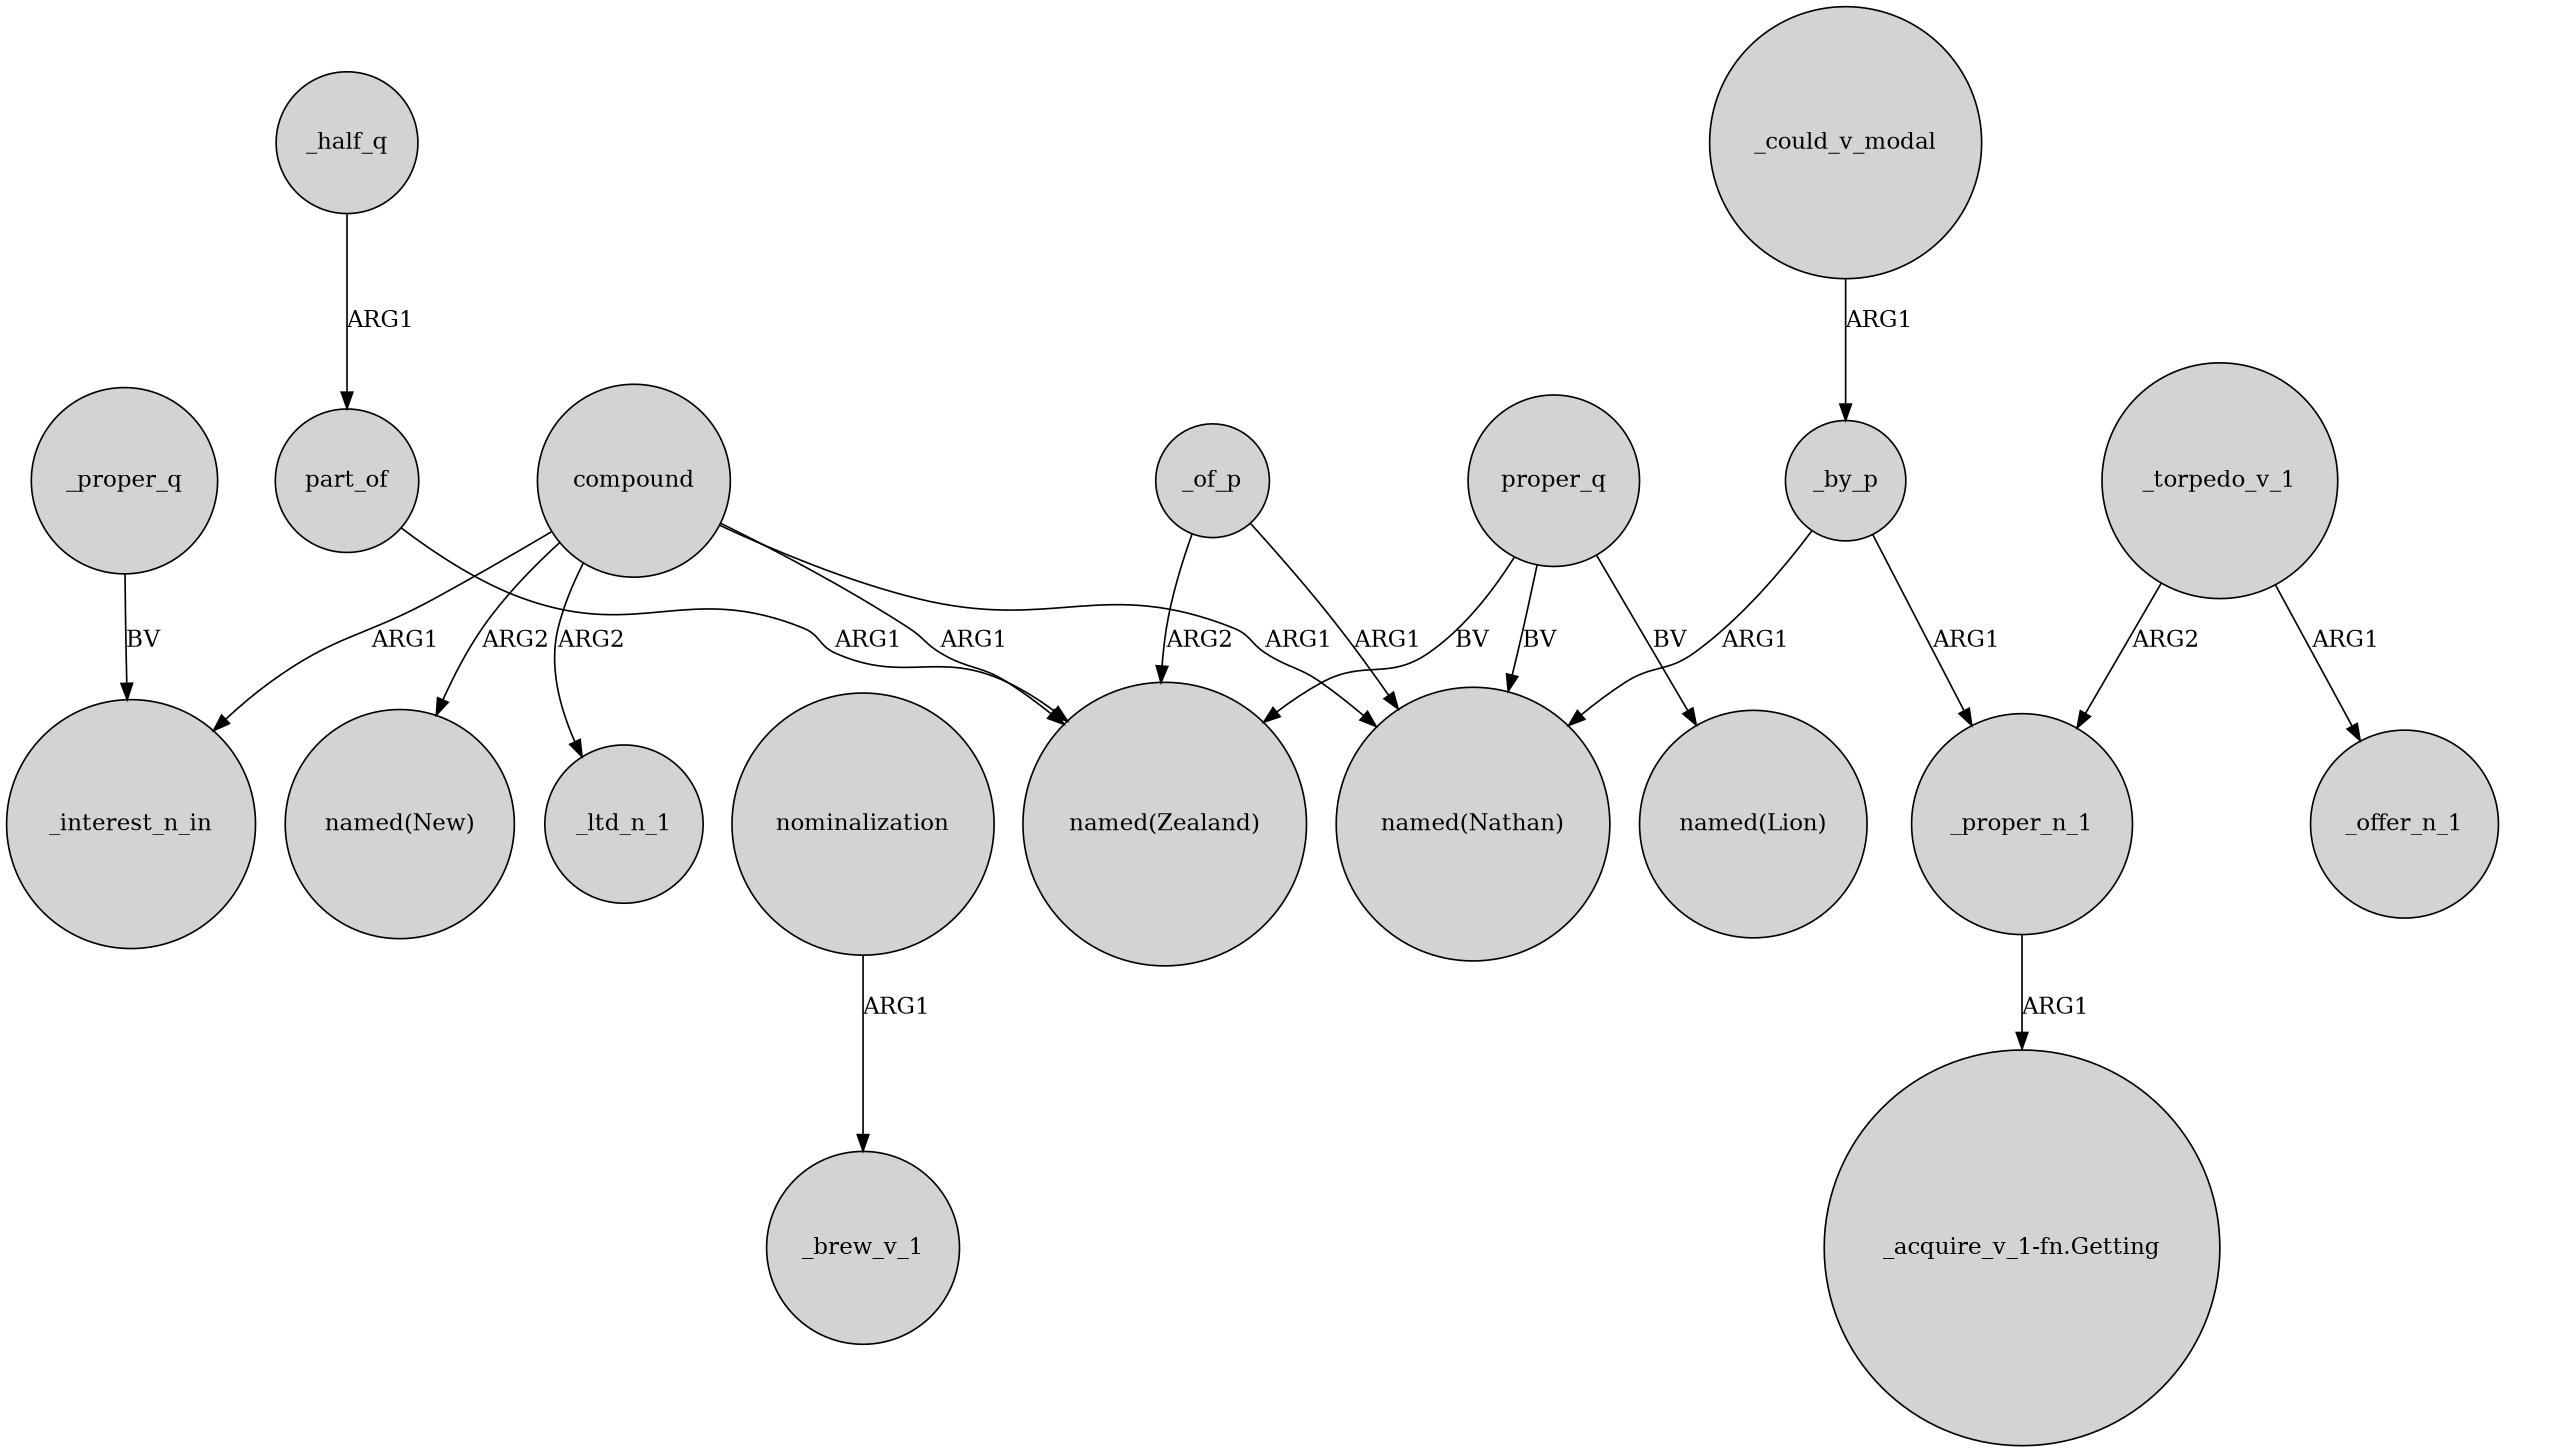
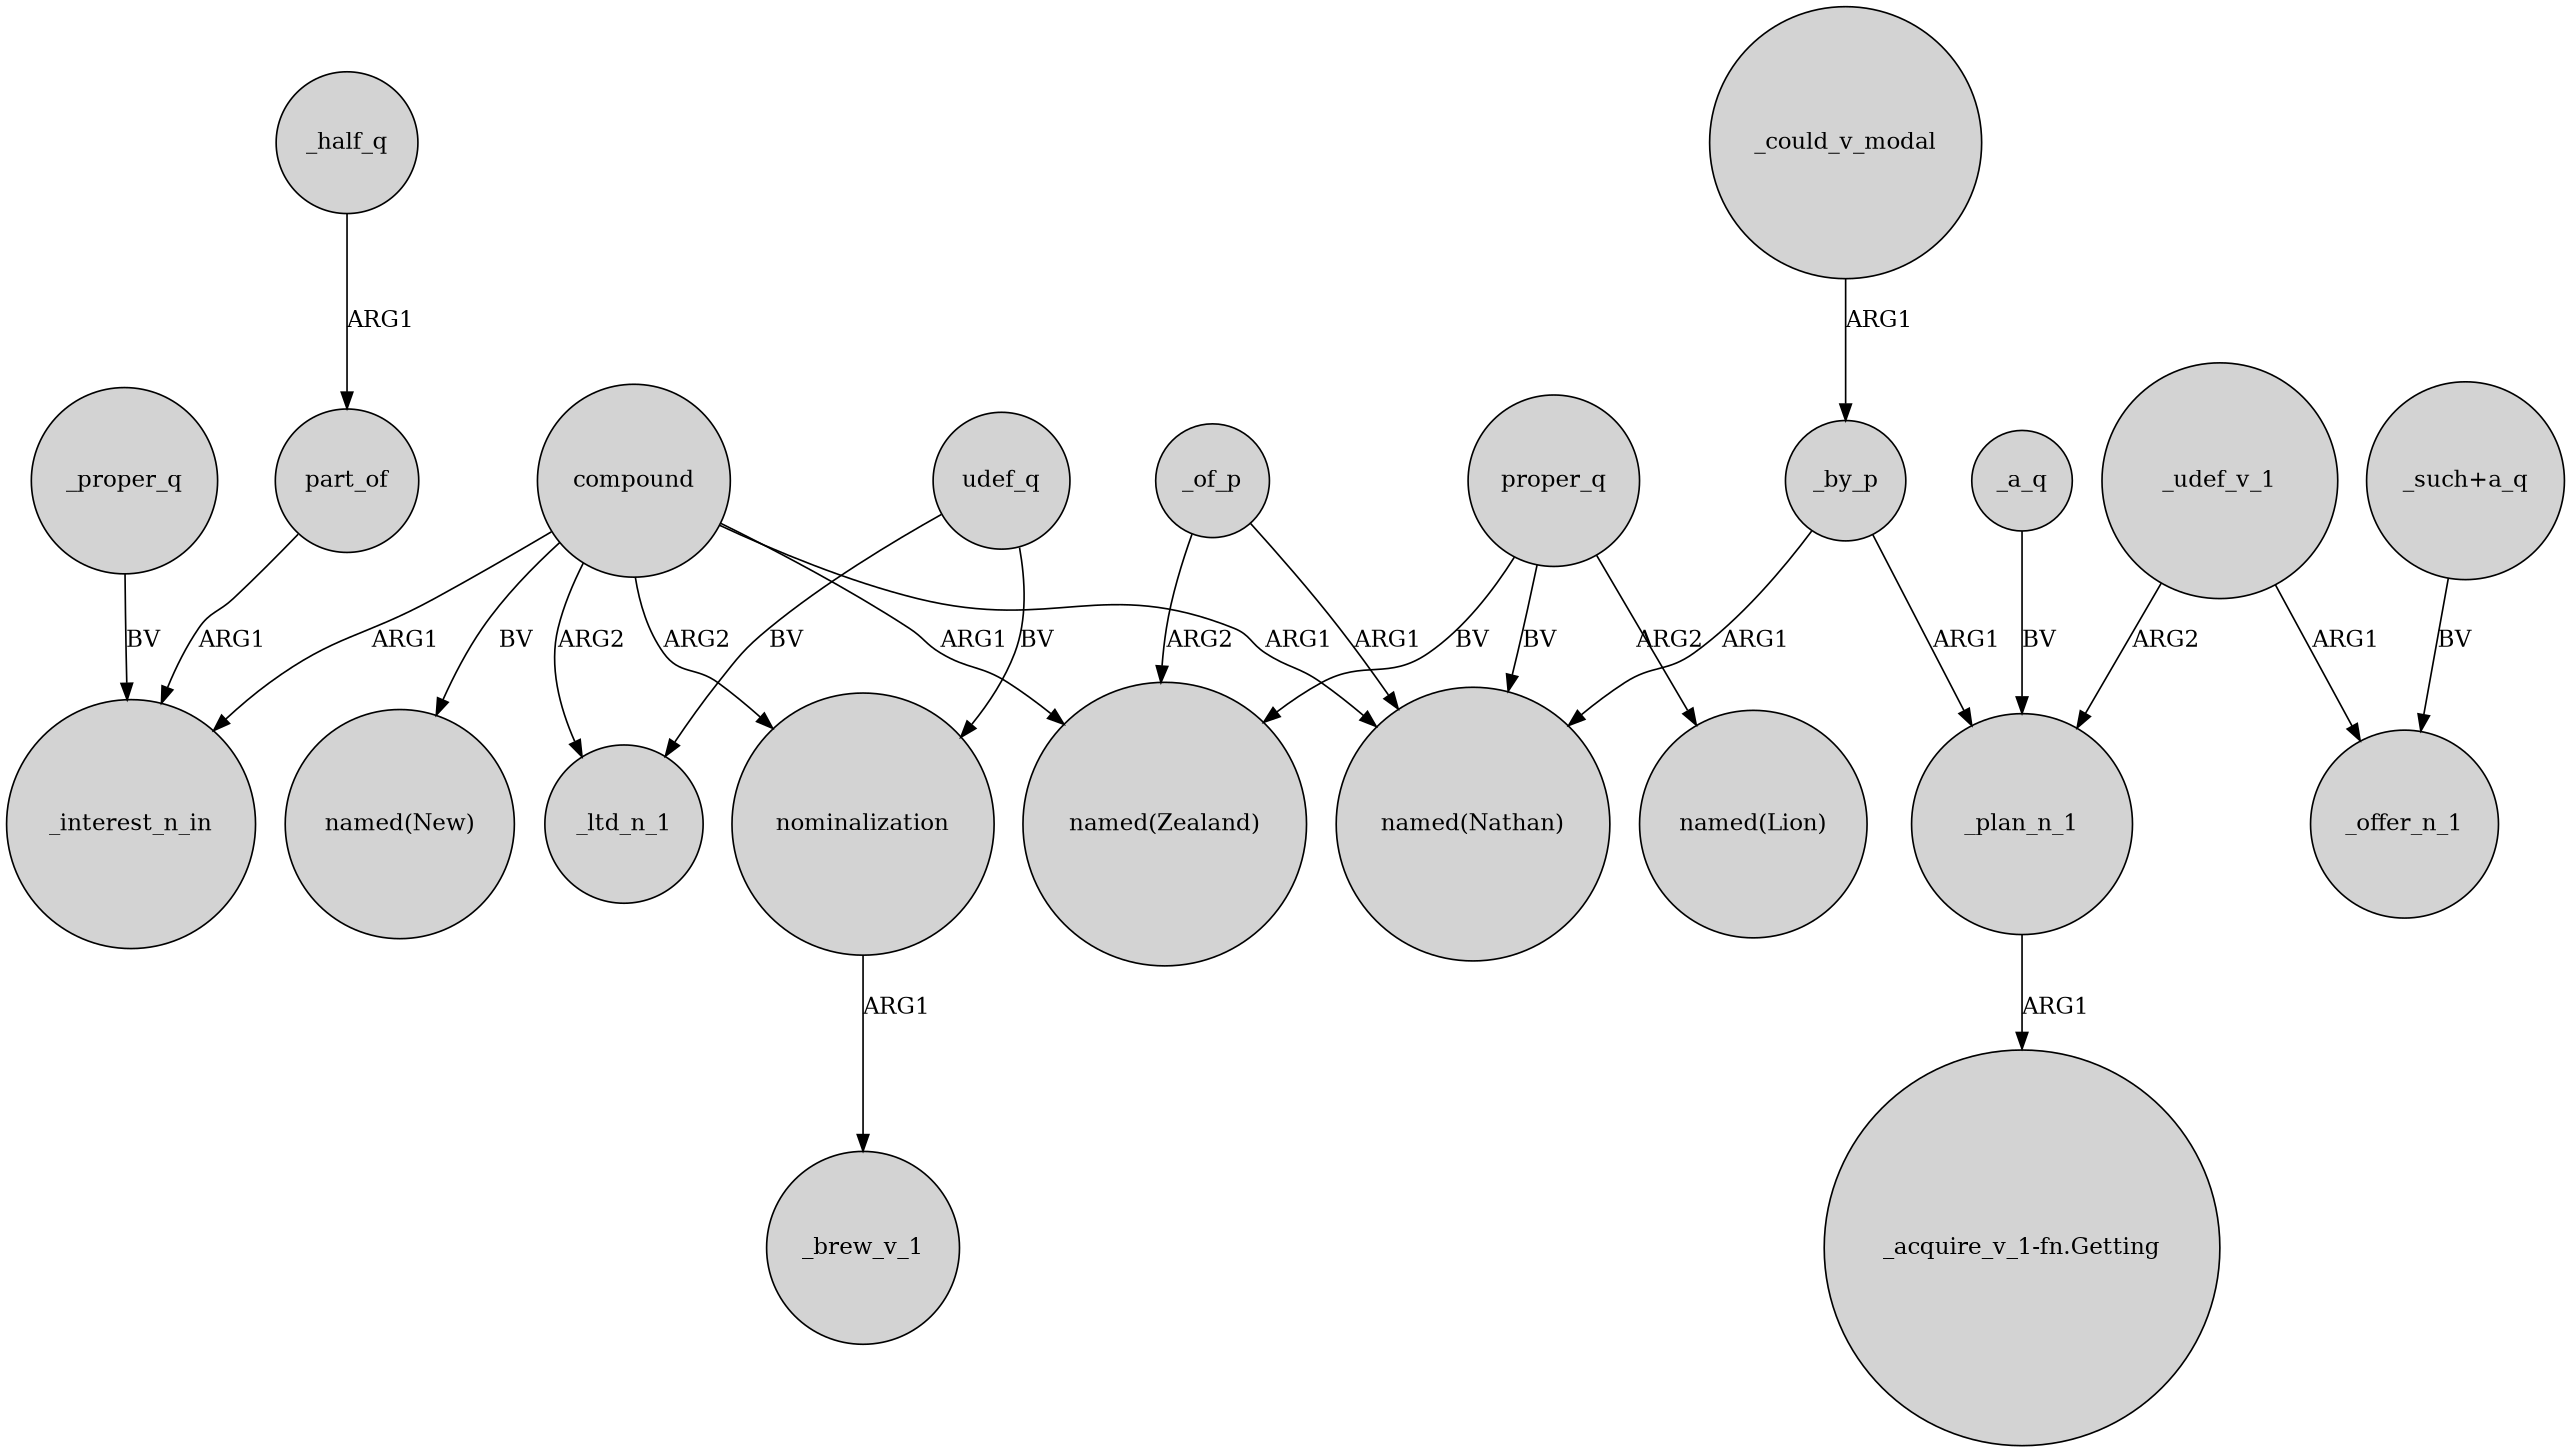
node "udef_q": added
node "_a_q": added
node "_torpedo_v_1": label "_torpedo_v_1" -> "_udef_v_1"
node "_such+a_q": added
edge "part_of" -> "named(Zealand)": now "part_of" -> "_interest_n_in"
edge "compound" -> "named(New)": label "ARG2" -> "BV"
edge "proper_q" -> "named(Lion)": label "BV" -> "ARG2"
edge "compound" -> "nominalization": added, label "ARG2"
node "_proper_n_1": label "_proper_n_1" -> "_plan_n_1"
